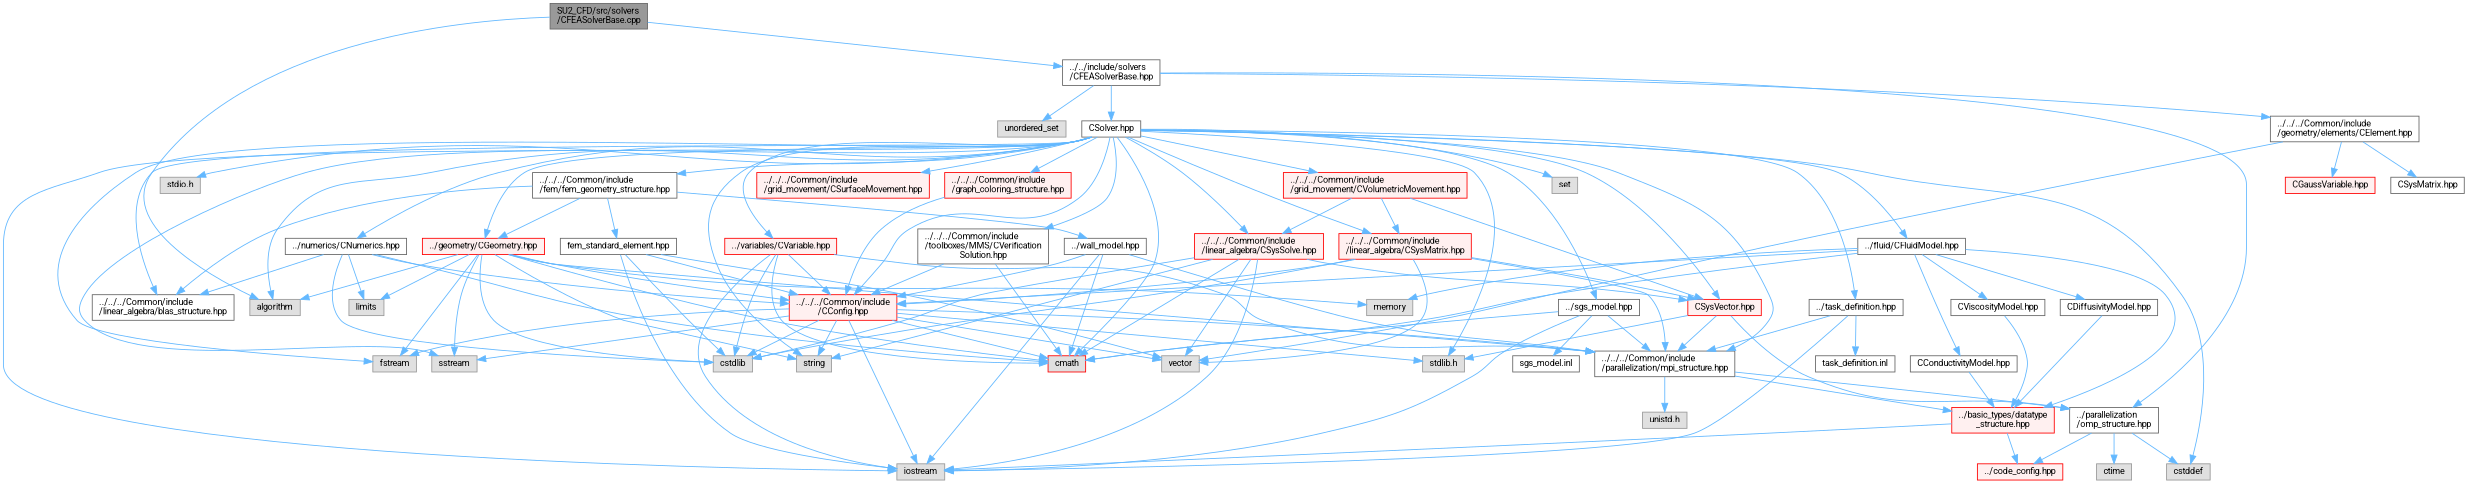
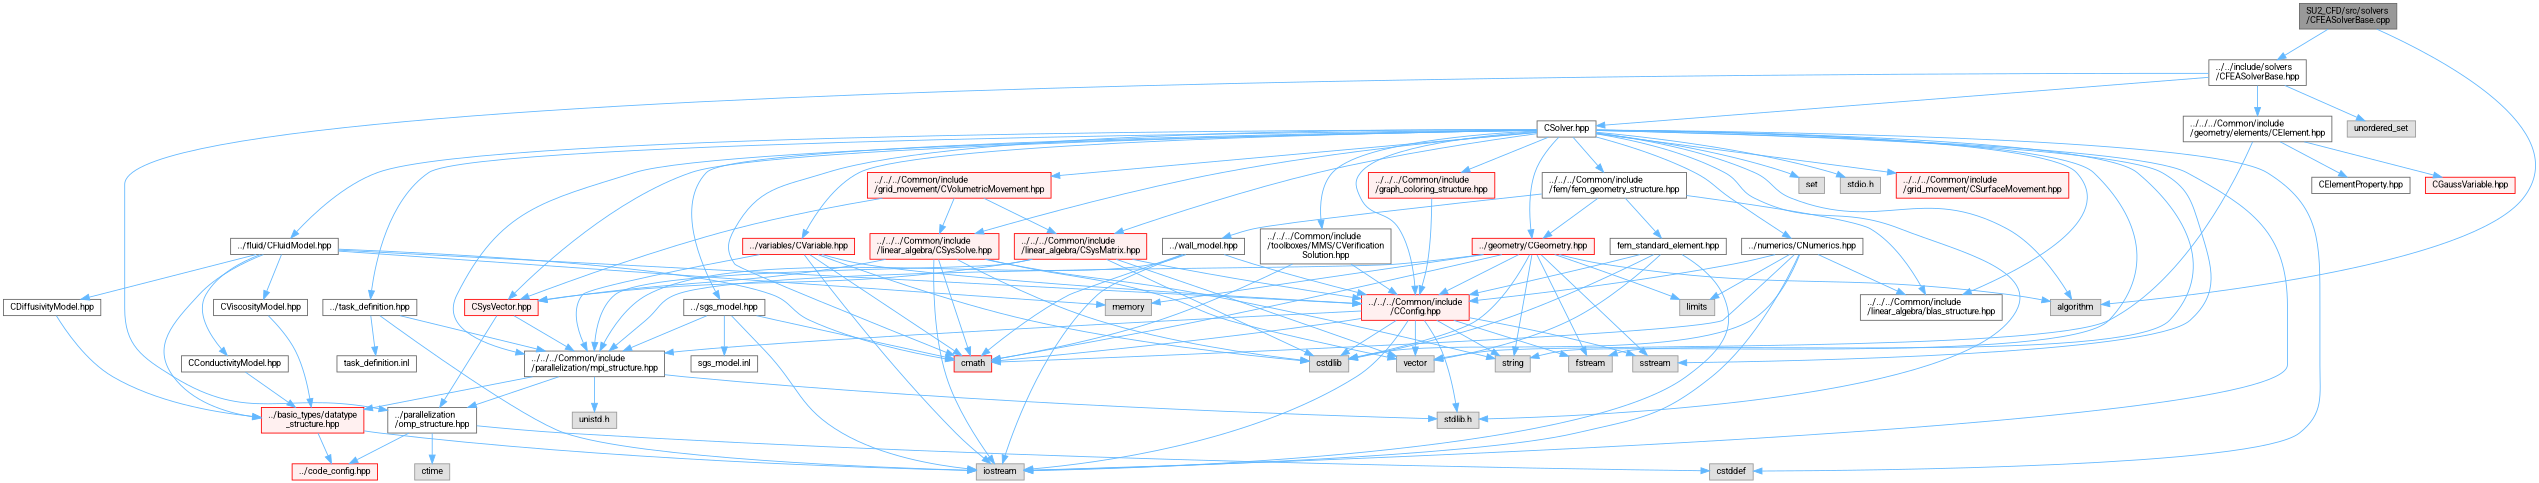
node "CSysMatrix.hpp": label "CSysMatrix.hpp" -> "CElementProperty.hpp"
edge "CSysVector.hpp" -> "stdlib.h": now "../../../Common/include /parallelization/mpi_structure.hpp" -> "stdlib.h"
edge "../numerics/CNumerics.hpp" -> "iostream": added
